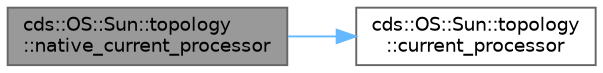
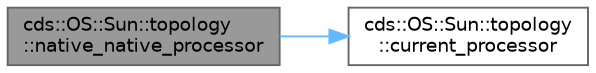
node "cds::OS::Sun::topology ::native_current_processor": label "cds::OS::Sun::topology ::native_current_processor" -> "cds::OS::Sun::topology ::native_native_processor"
